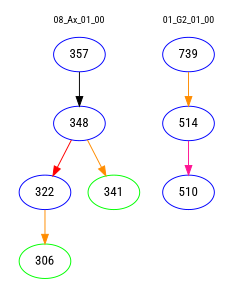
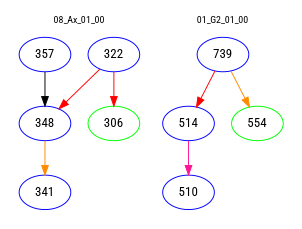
edge "739" -> "514": color darkorange -> red
node "554": added
edge "348" -> "322": reversed
node "341": color green -> blue
edge "322" -> "306": color darkorange -> red
